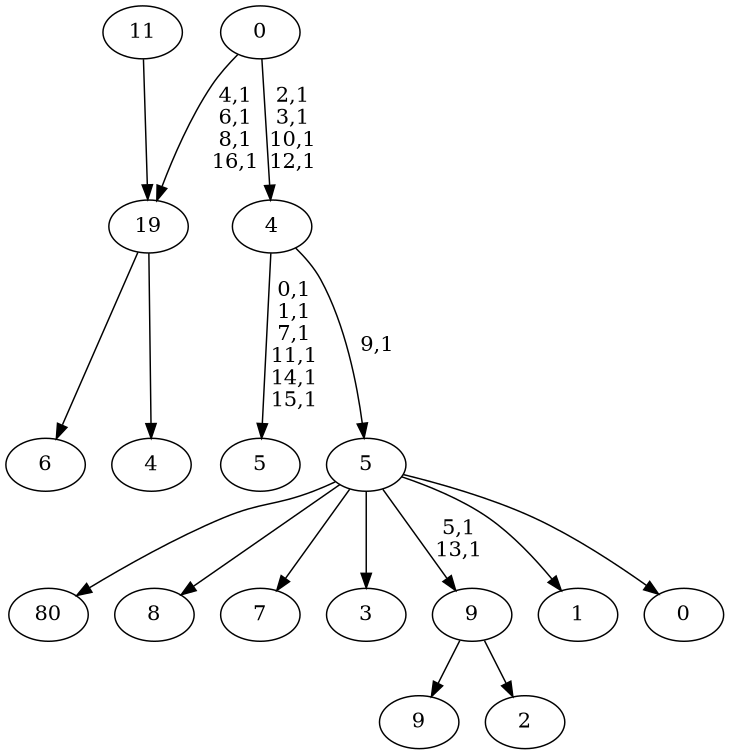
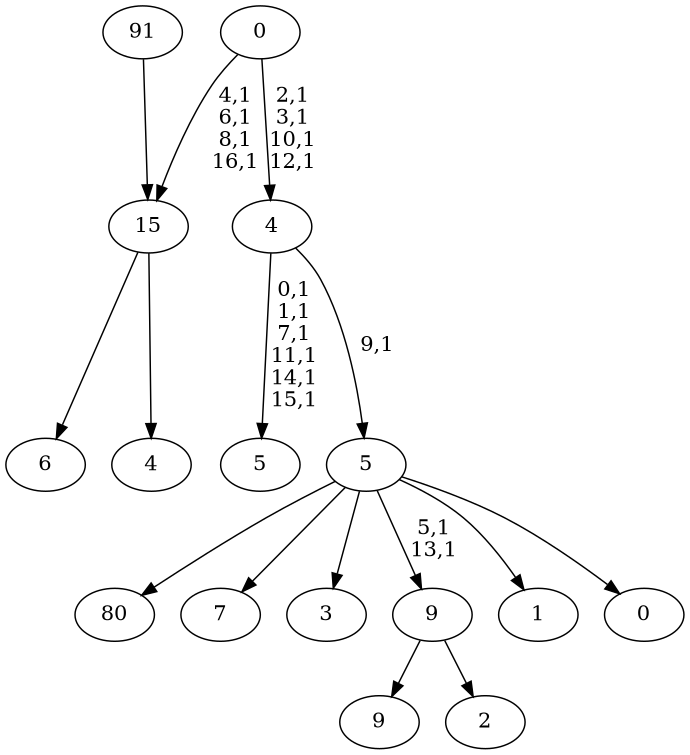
node "11": label "11" -> "91"
node "19": label "19" -> "15"
node "8": removed
